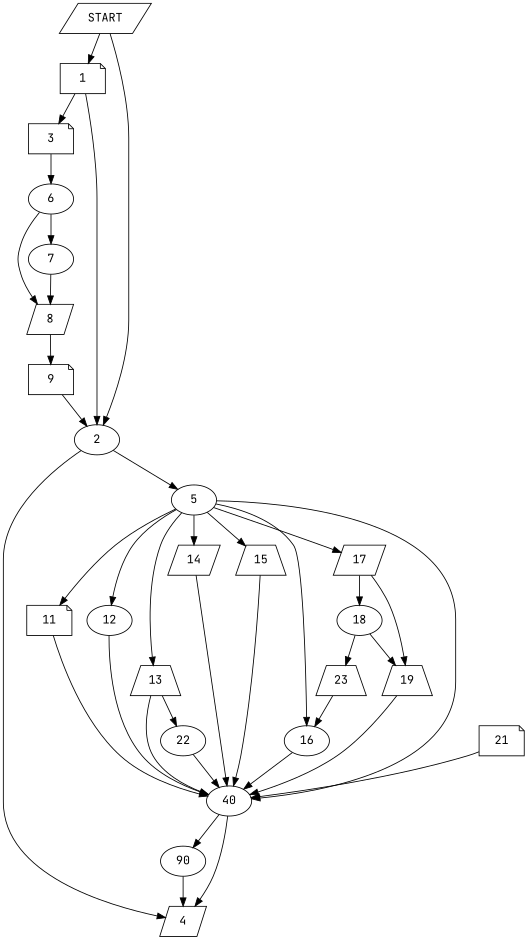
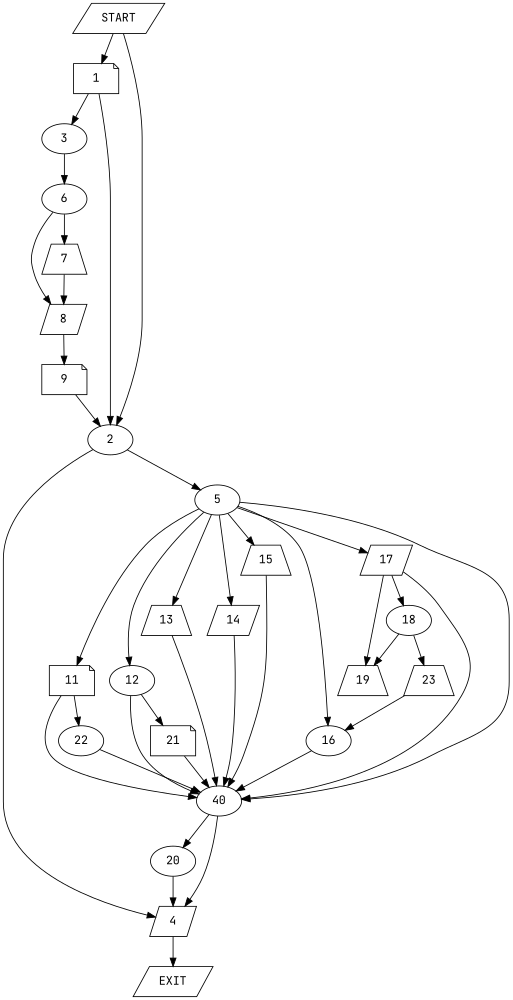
node "3": shape note -> ellipse
node "7": shape ellipse -> trapezium
edge "12" -> "21": added
edge "13" -> "22": now "11" -> "22"
edge "19" -> "40": now "17" -> "40"
node "90": label "90" -> "20"
node "EXIT": added
